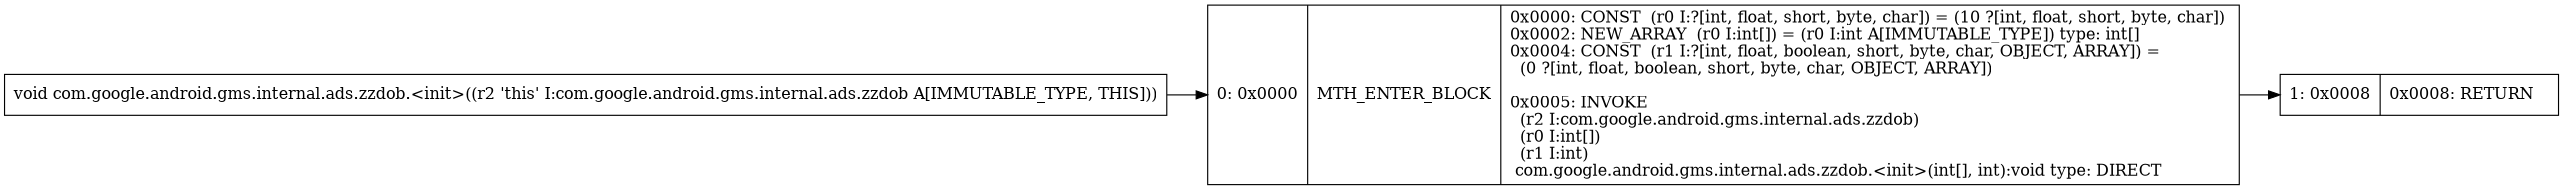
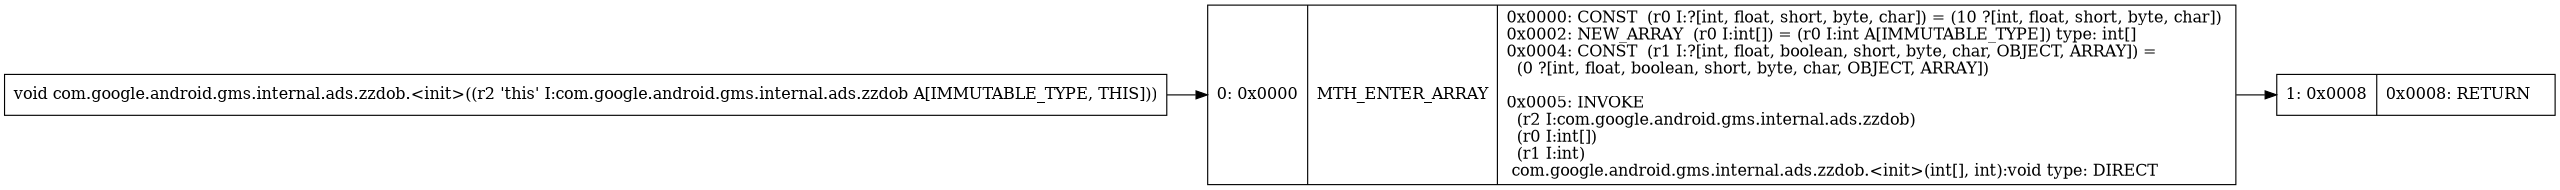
node "0: 0x0000": text "MTH_ENTER_BLOCK" -> "MTH_ENTER_ARRAY"
